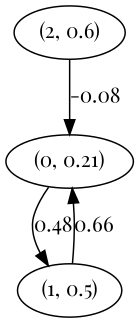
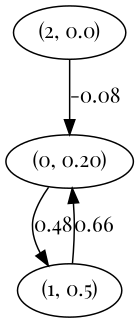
node "(2, 0.6)": label "(2, 0.6)" -> "(2, 0.0)"
node "(0, 0.21)": label "(0, 0.21)" -> "(0, 0.20)"
